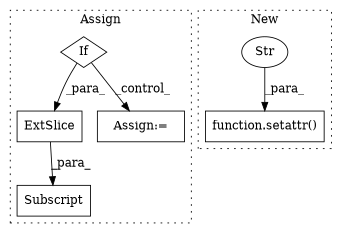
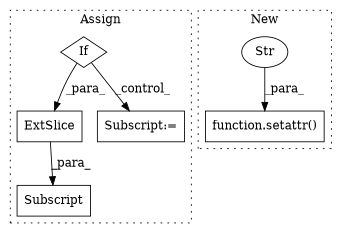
node "Assign:=": label "Assign:=" -> "Subscript:="
